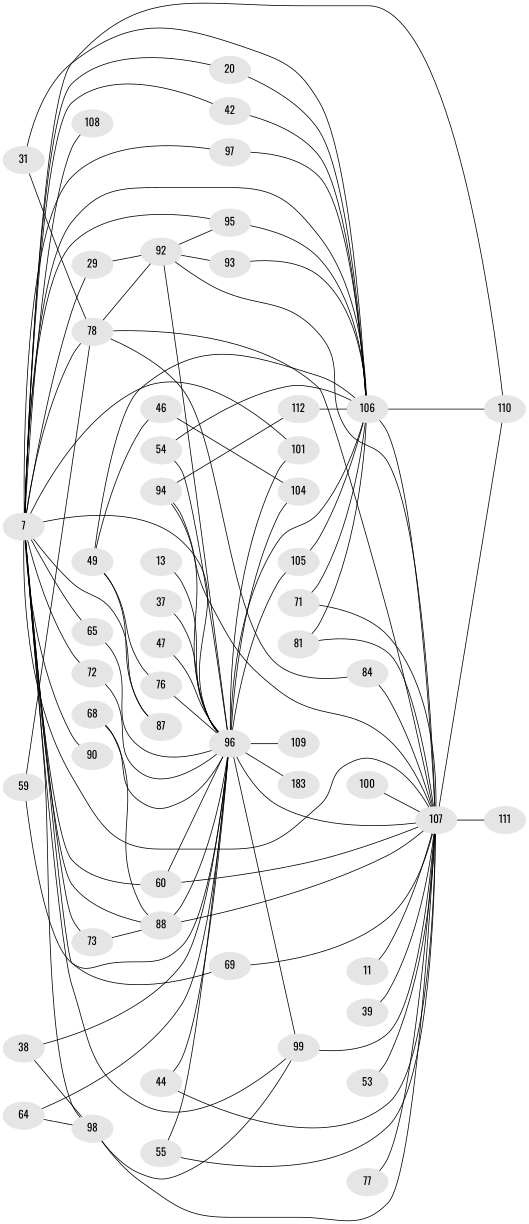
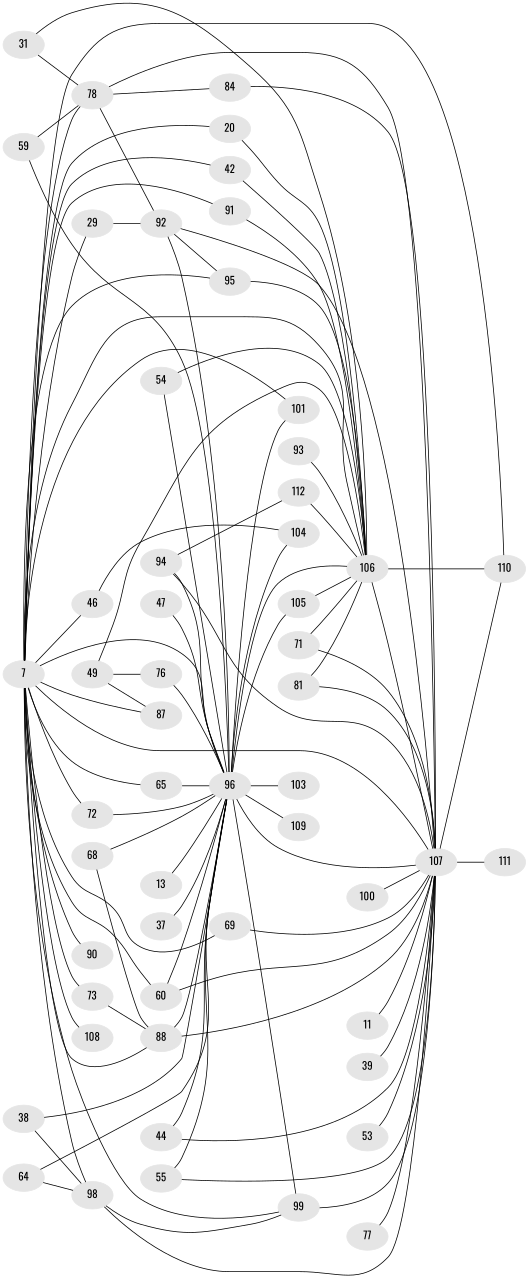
node "97": label "97" -> "91"
edge "92" -- "93": removed
edge "46" -- "49": now "46" -- "7"
node "183": label "183" -> "103"
